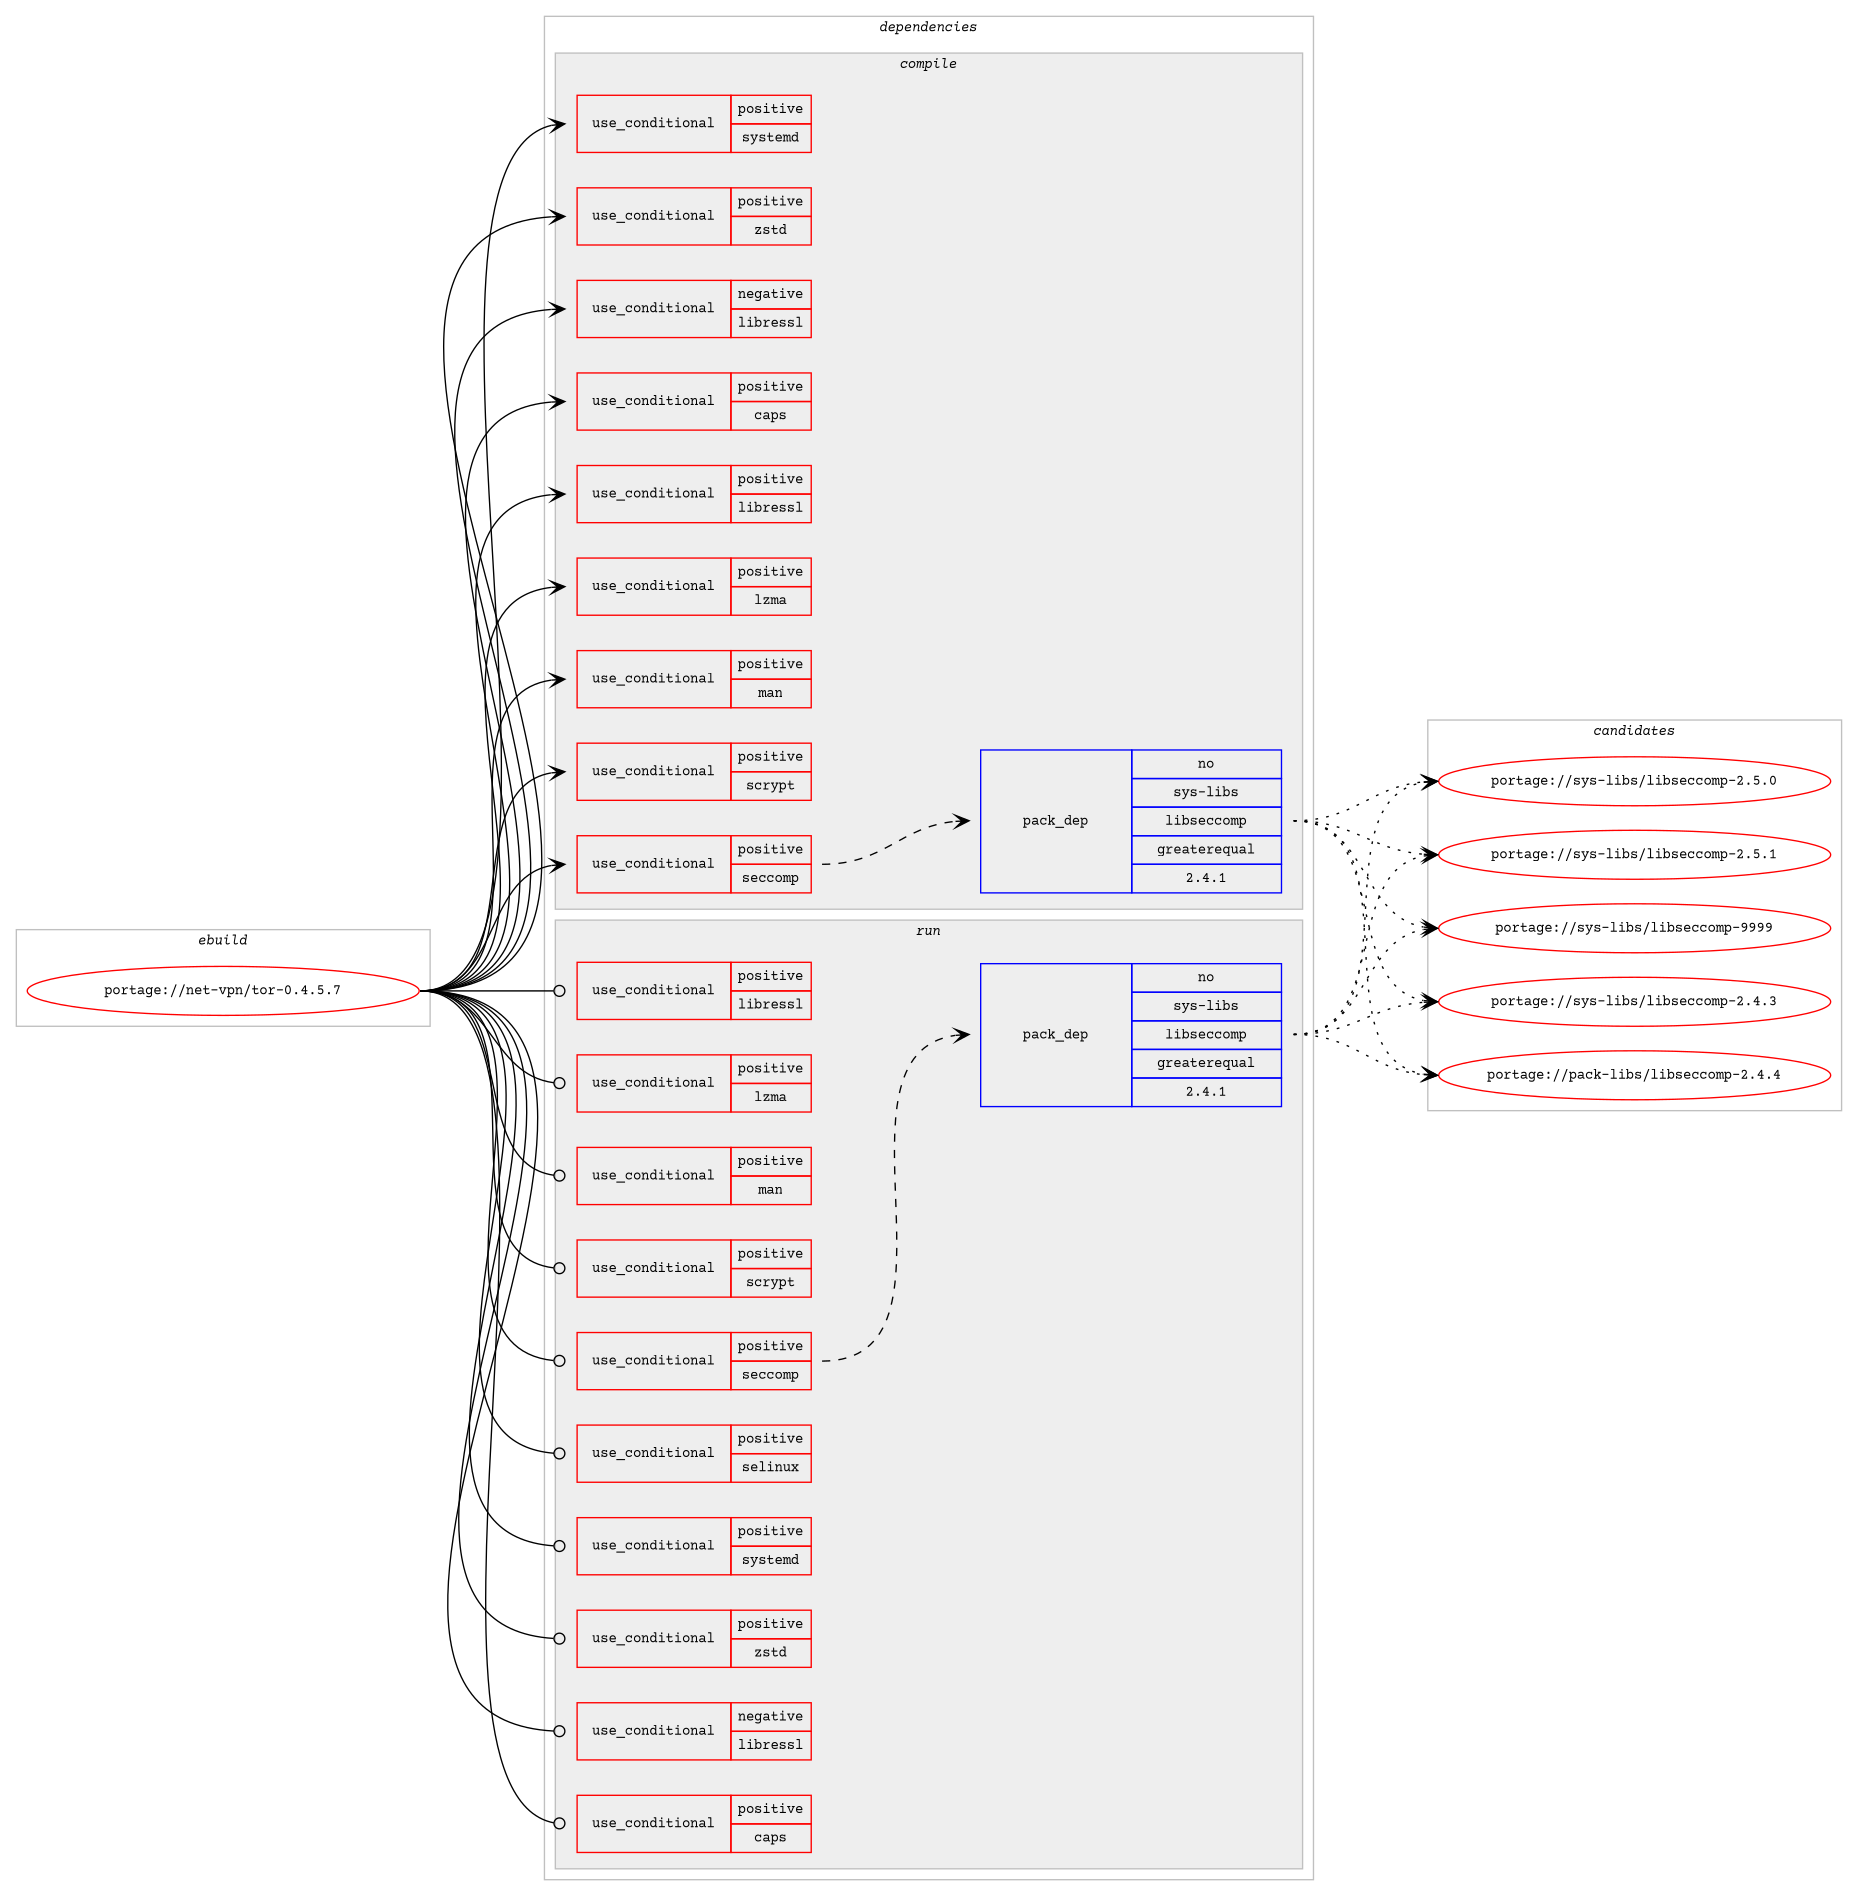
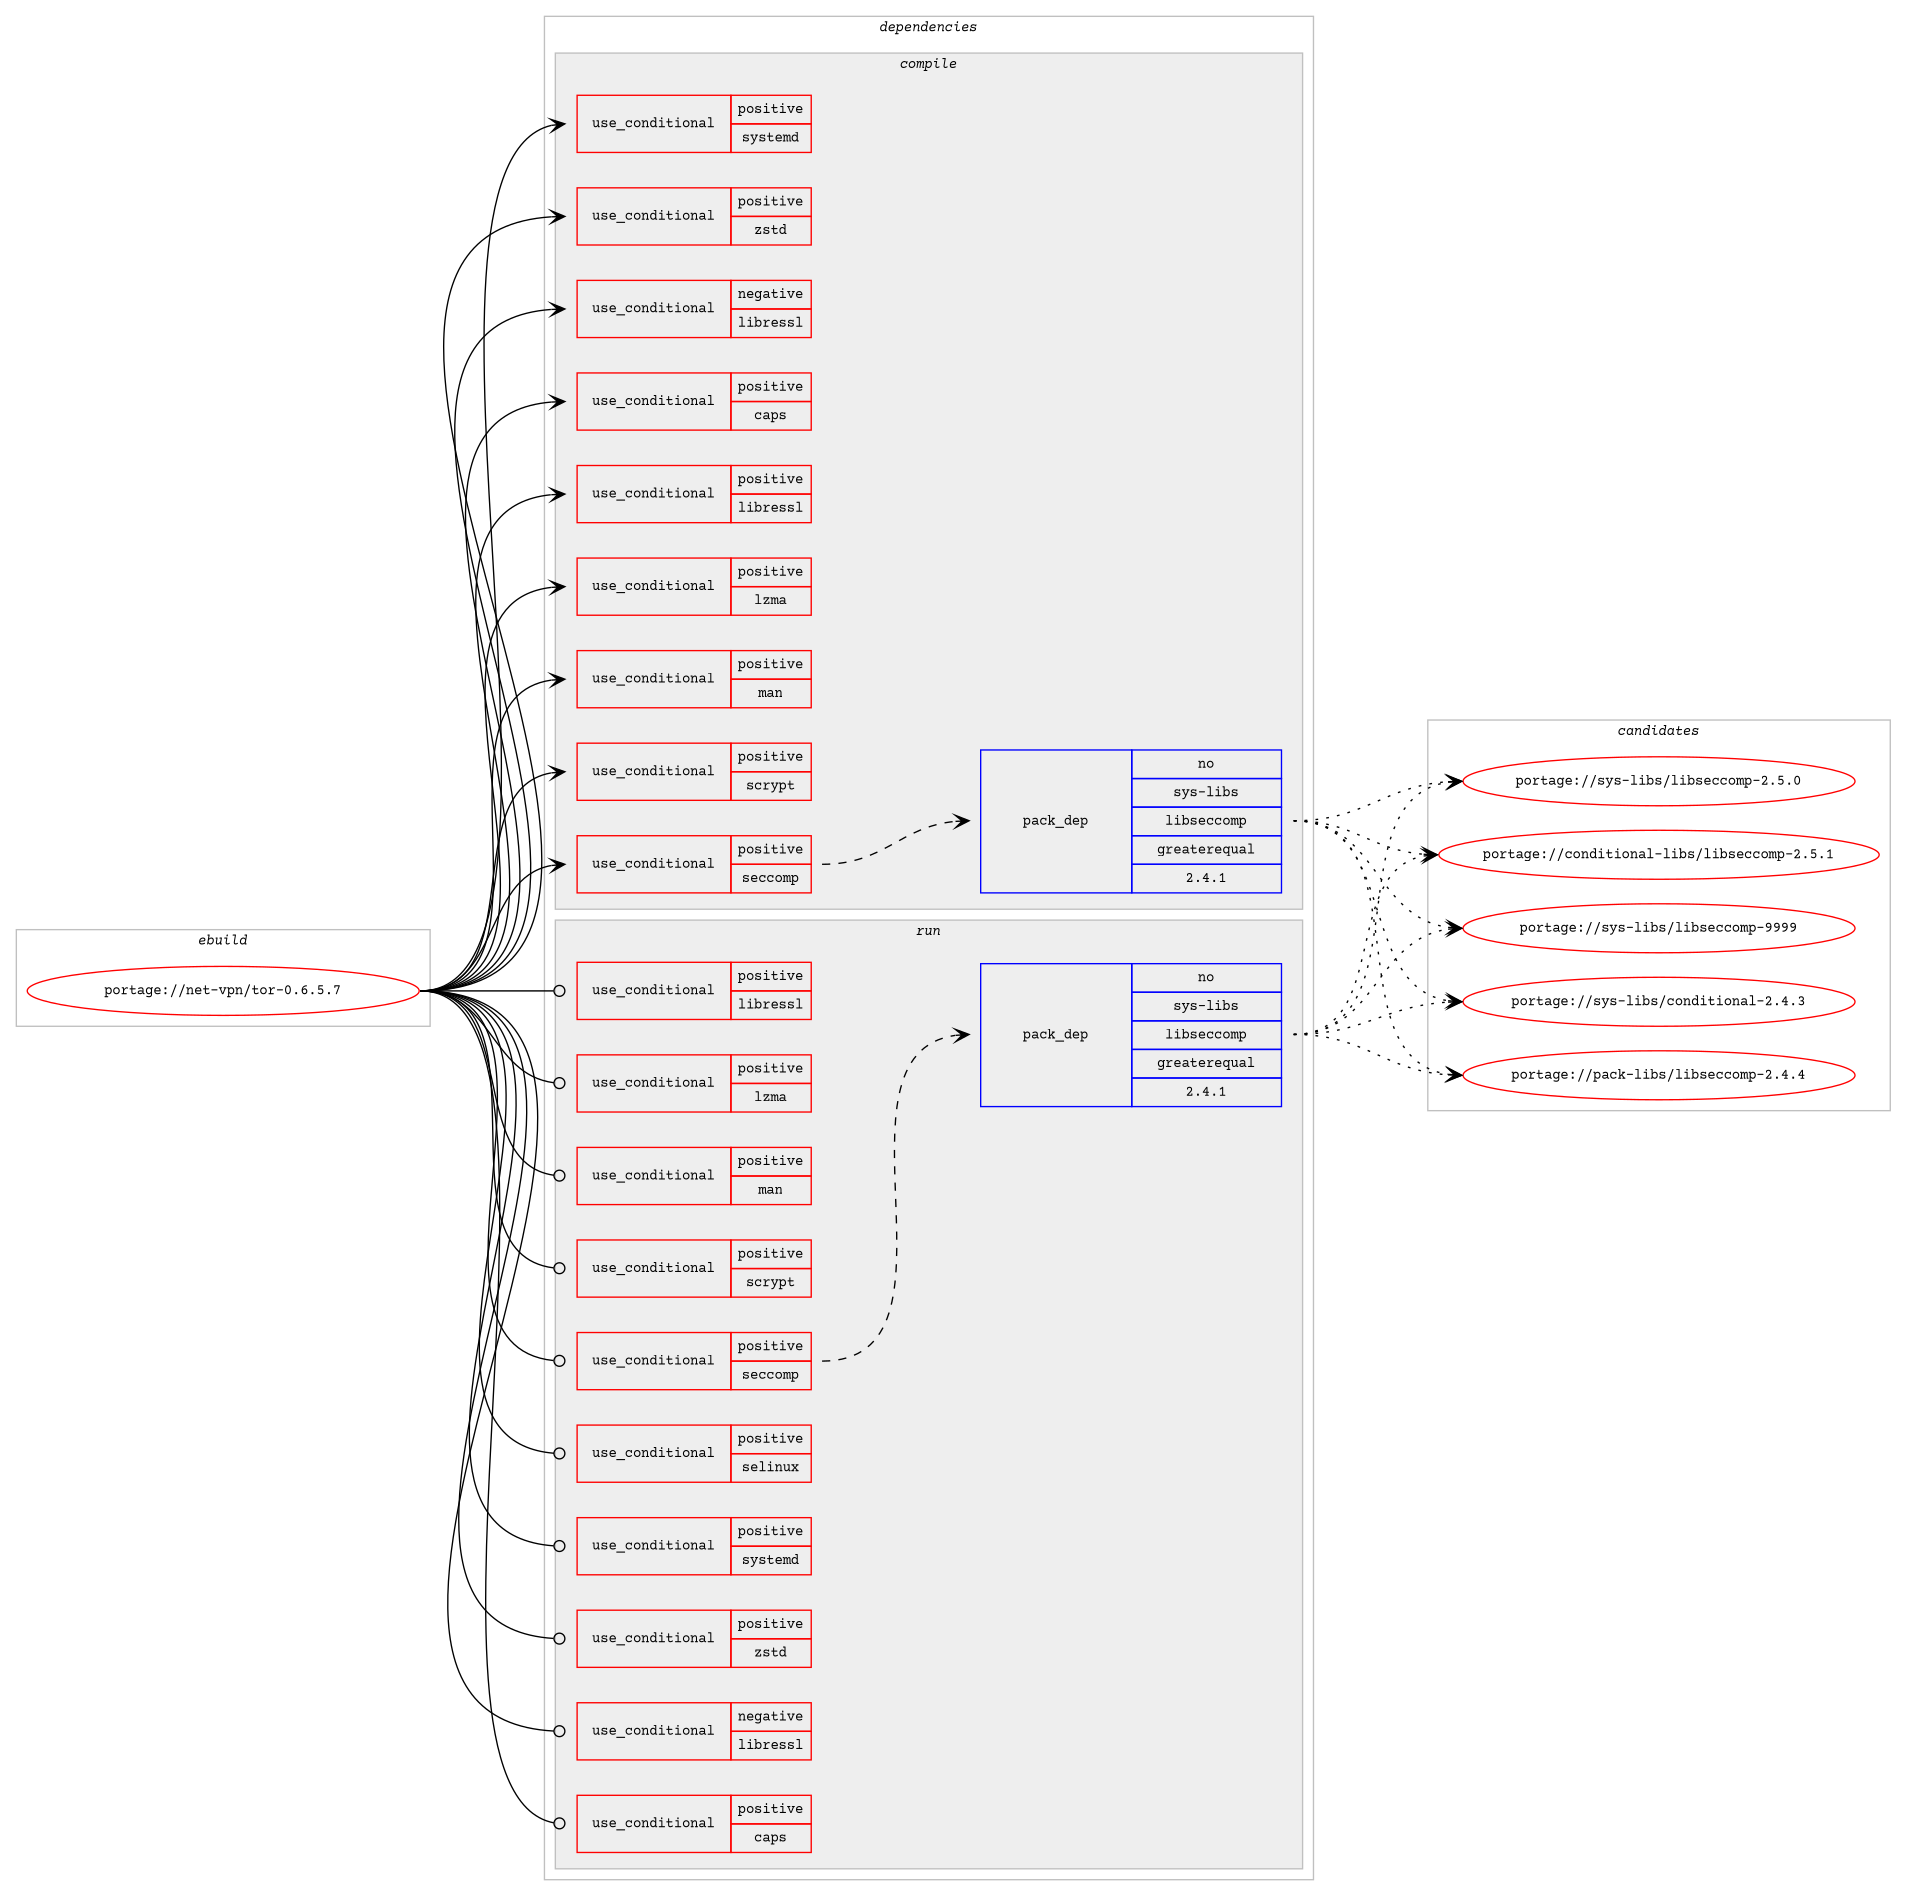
node "portage://sys-libs/libseccomp-2.5.1": label "portage://sys-libs/libseccomp-2.5.1" -> "portage://conditional-libs/libseccomp-2.5.1"
node "portage://net-vpn/tor-0.4.5.7": label "portage://net-vpn/tor-0.4.5.7" -> "portage://net-vpn/tor-0.6.5.7"
node "portage://sys-libs/libseccomp-2.4.3": label "portage://sys-libs/libseccomp-2.4.3" -> "portage://sys-libs/conditional-2.4.3"
